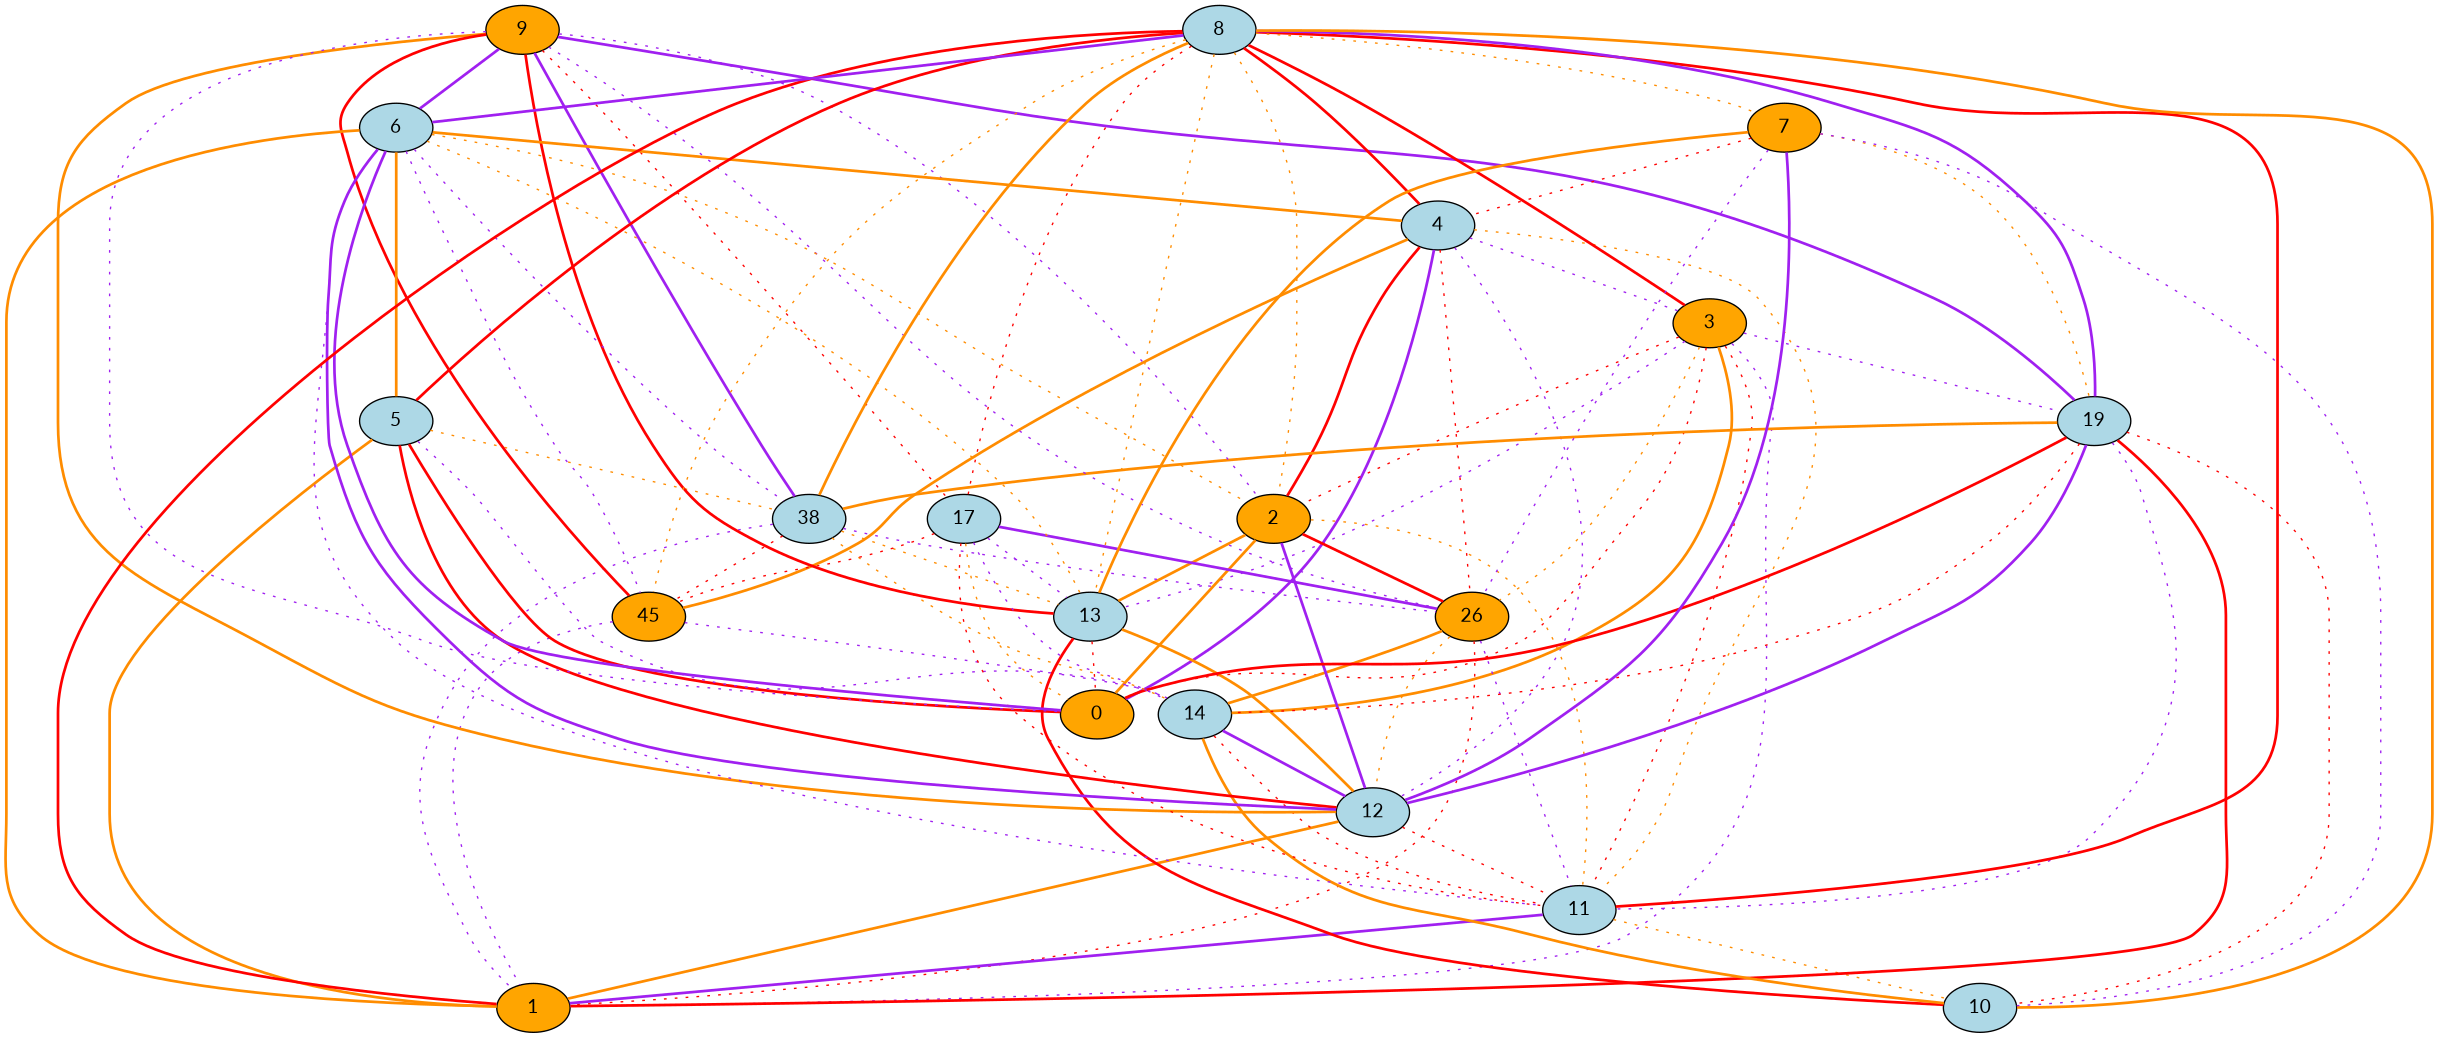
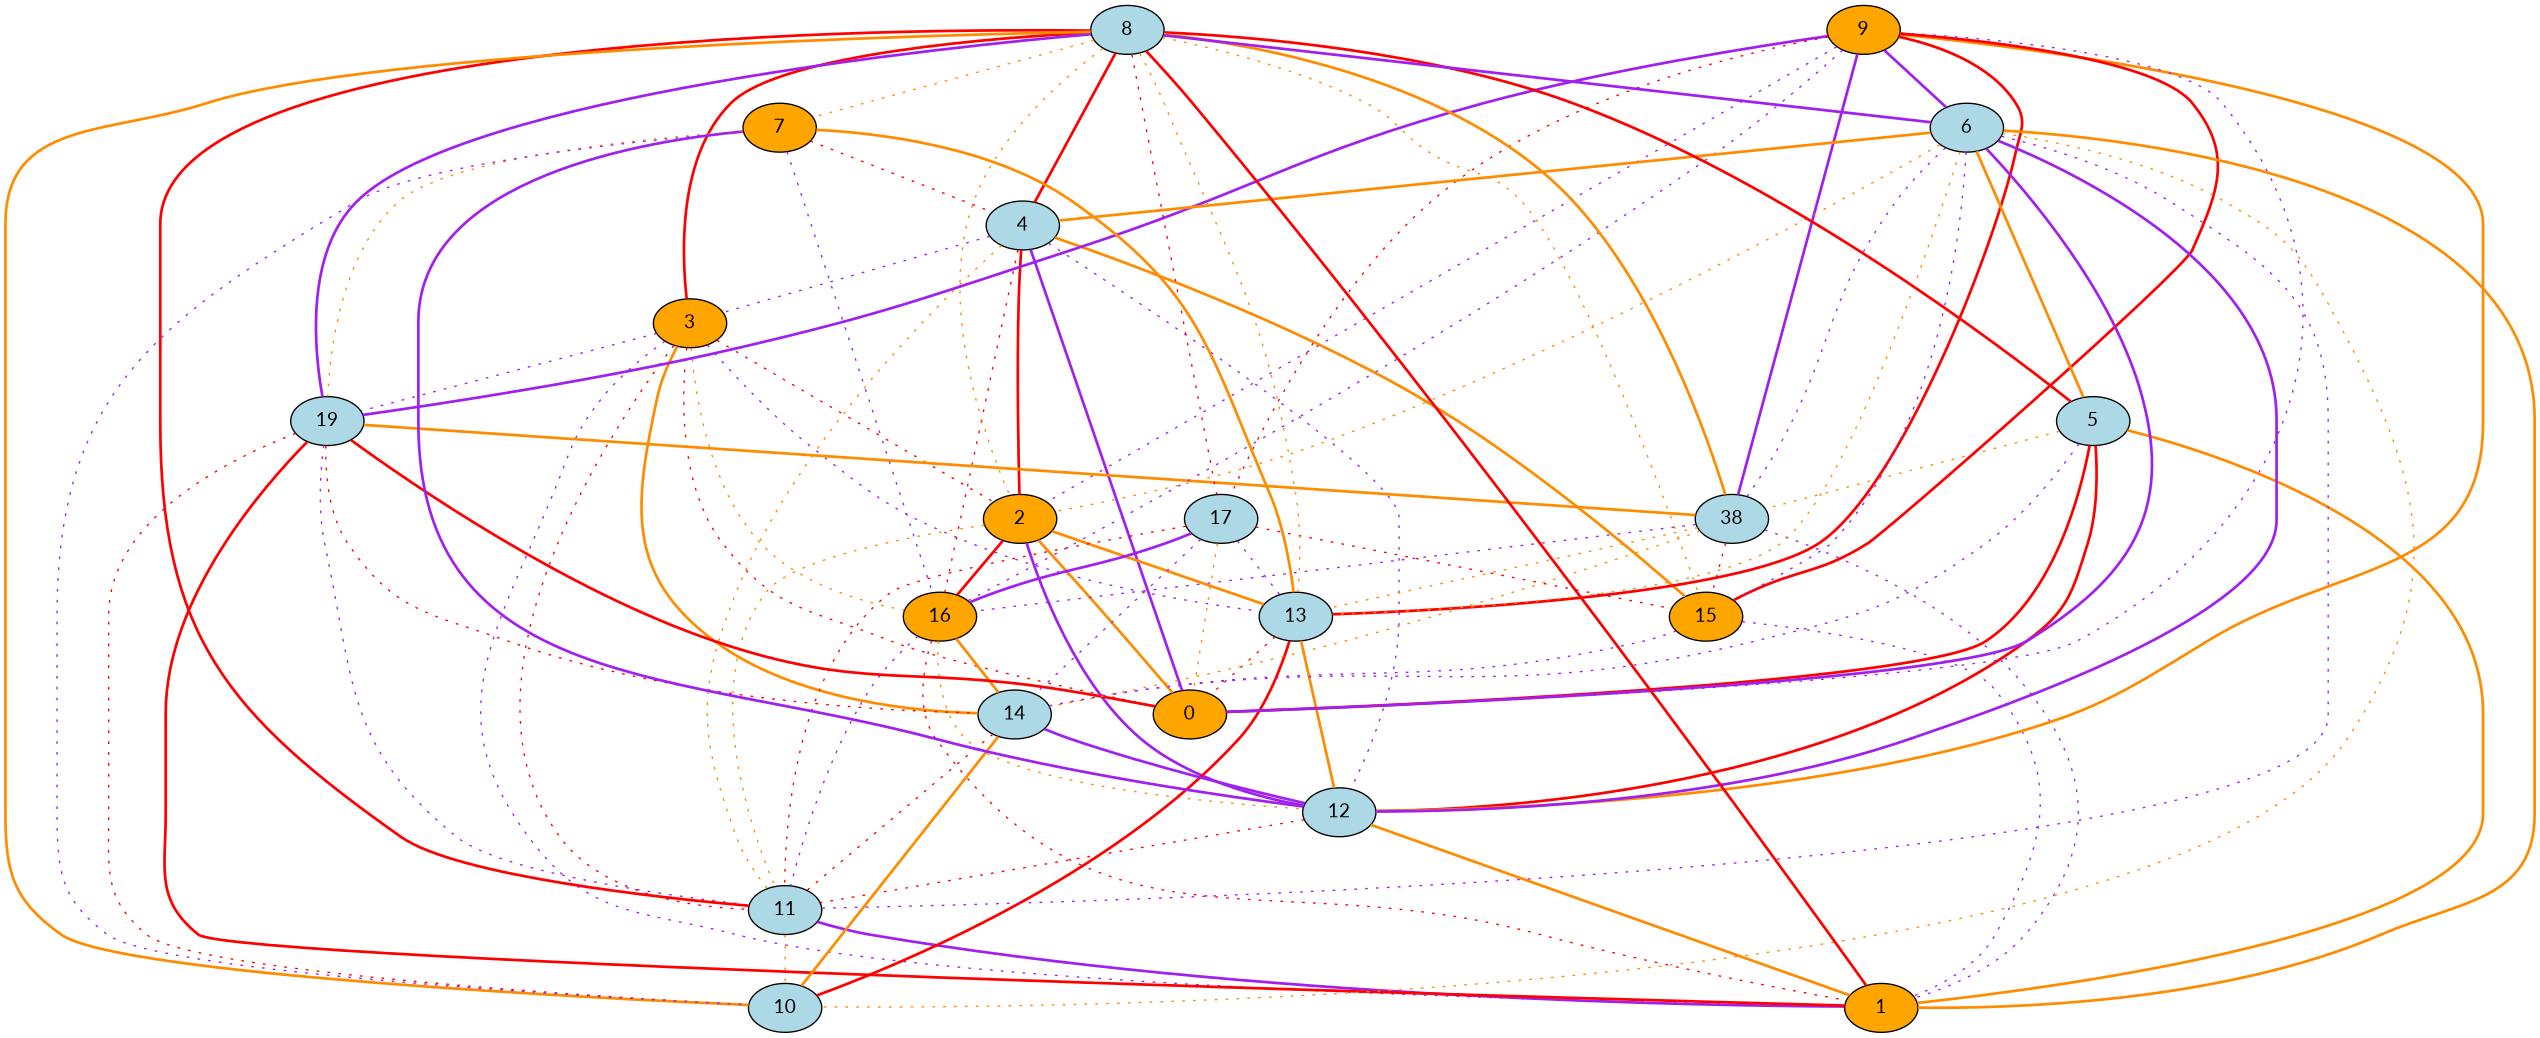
node "45": label "45" -> "15"
node "26": label "26" -> "16"
edge "19" -- "12": removed
edge "6" -- "10": added
